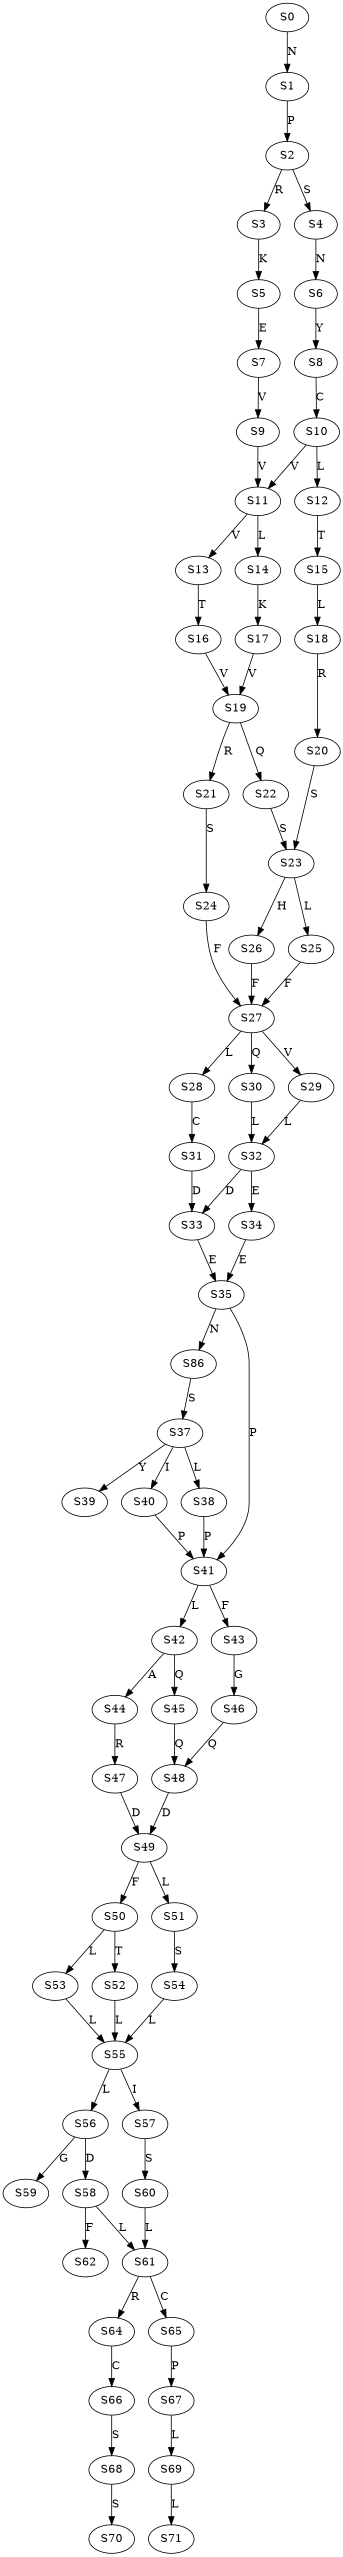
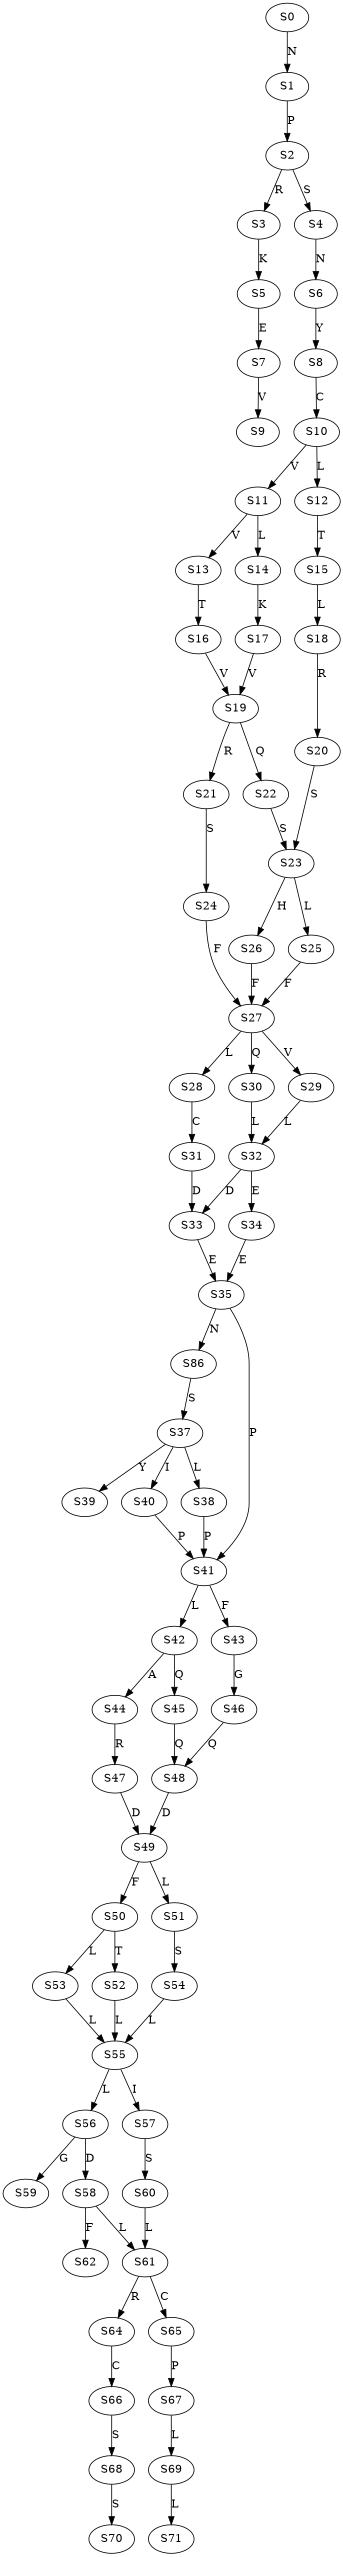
edge "S9" -> "S11": removed, label "V"
